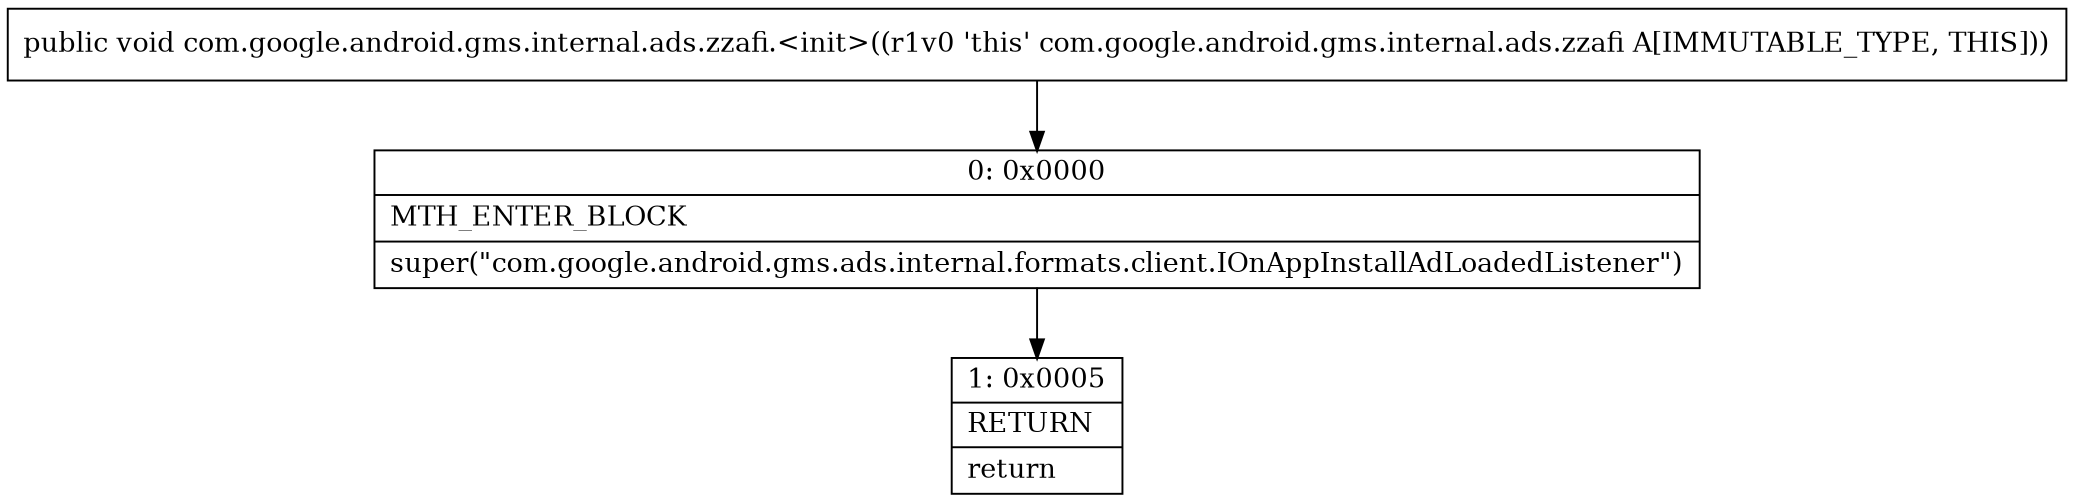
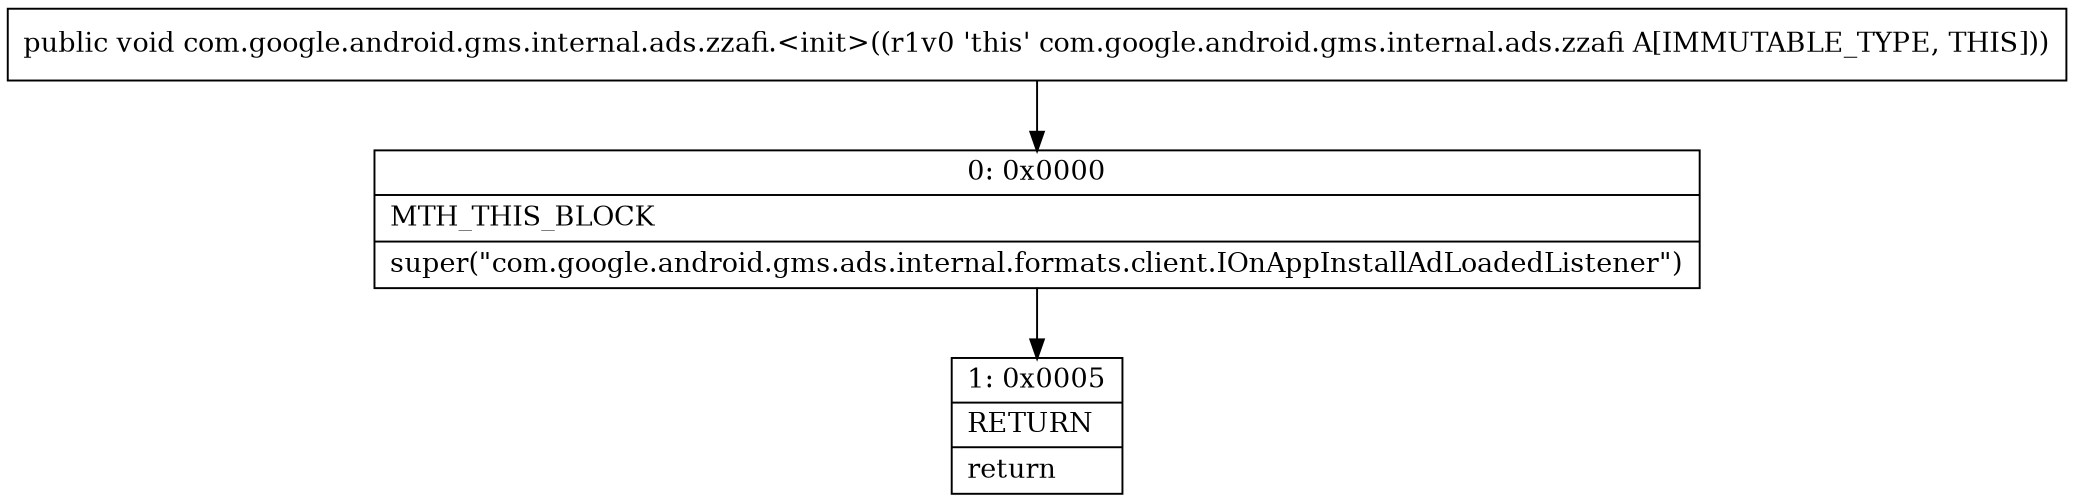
node "0: 0x0000": text "MTH_ENTER_BLOCK" -> "MTH_THIS_BLOCK"
